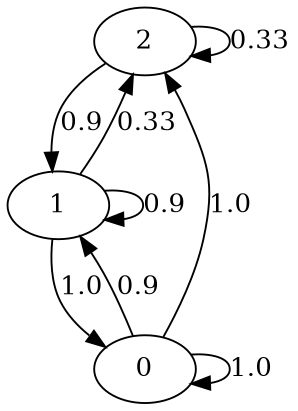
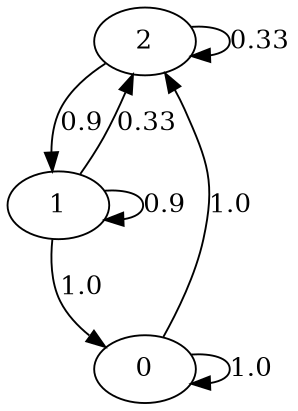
edge "0" -> "1": removed, label "0.9"
